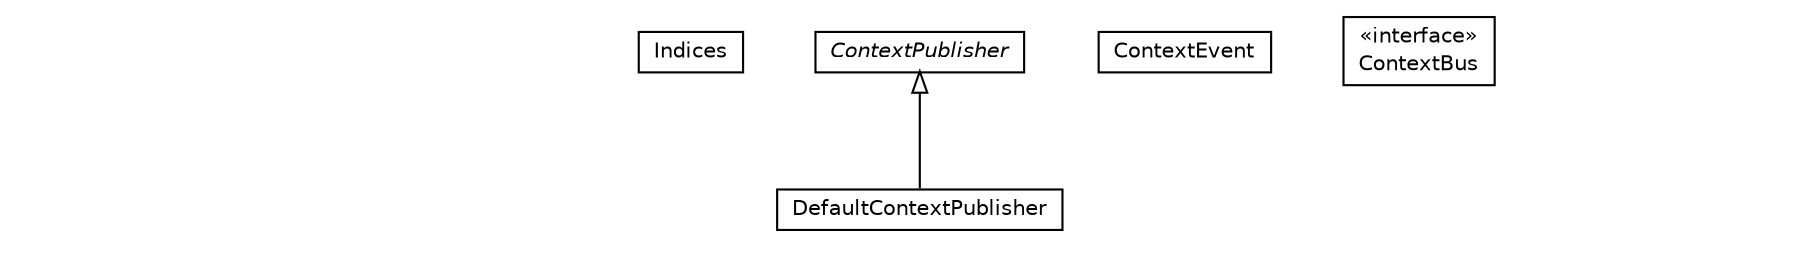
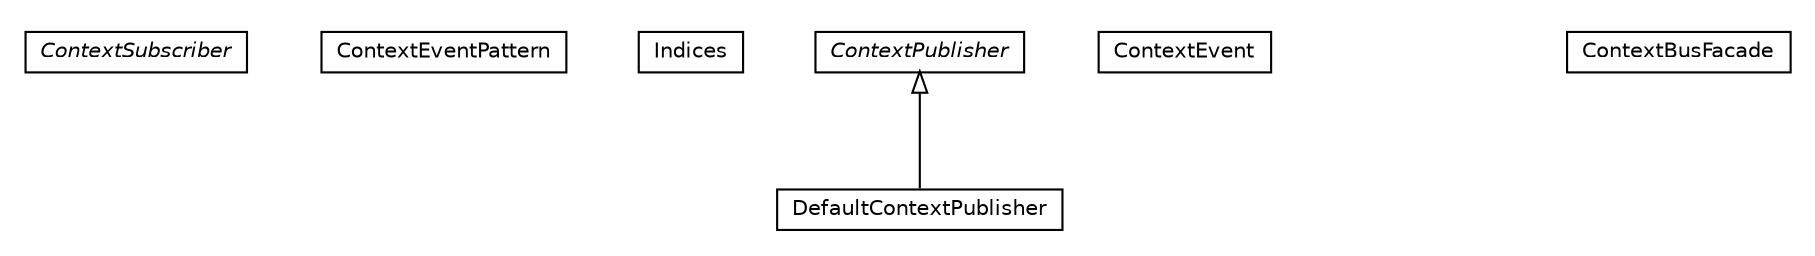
node "ContextSubscriber": added
node "ContextEventPattern": added
node "ContextBus": removed
node "ContextBusFacade": added
